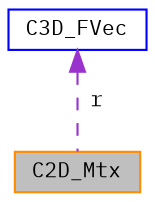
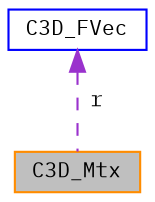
node "C2D_Mtx": label "C2D_Mtx" -> "C3D_Mtx"
